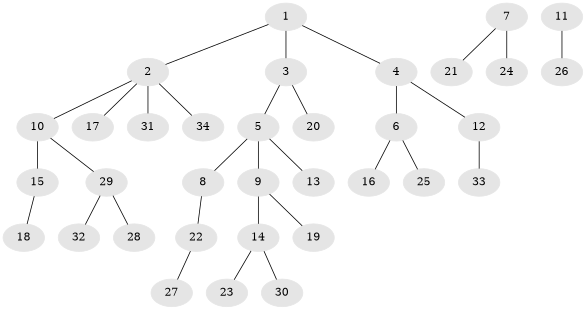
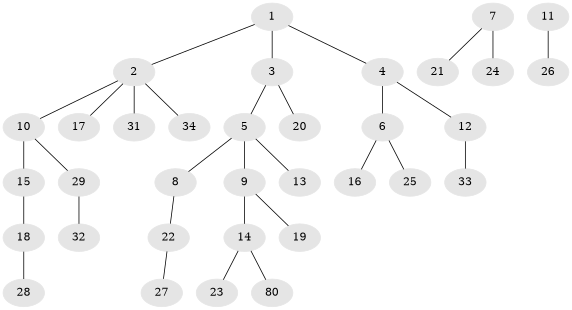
edge "29" -- "28": now "18" -- "28"
node "30": label "30" -> "80"
